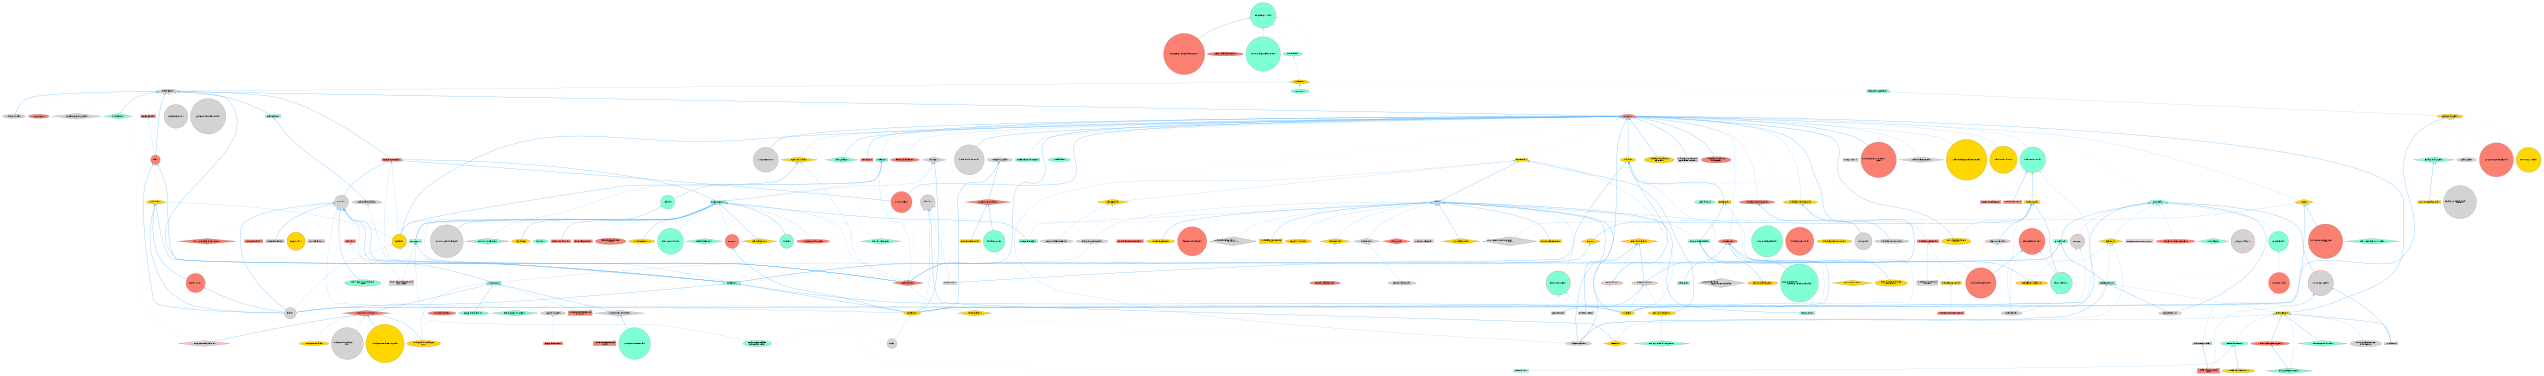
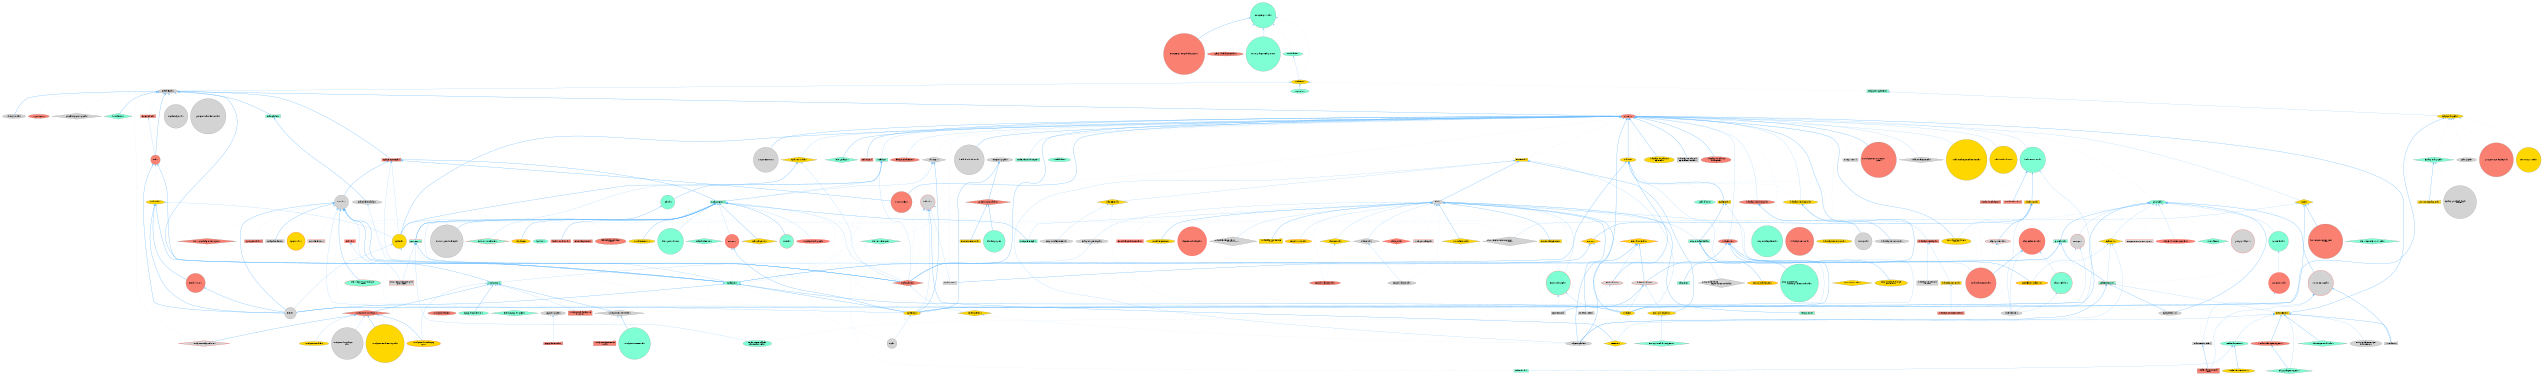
edge "DetailWidgetRow.h" -> "PropertyHandle.h": removed
